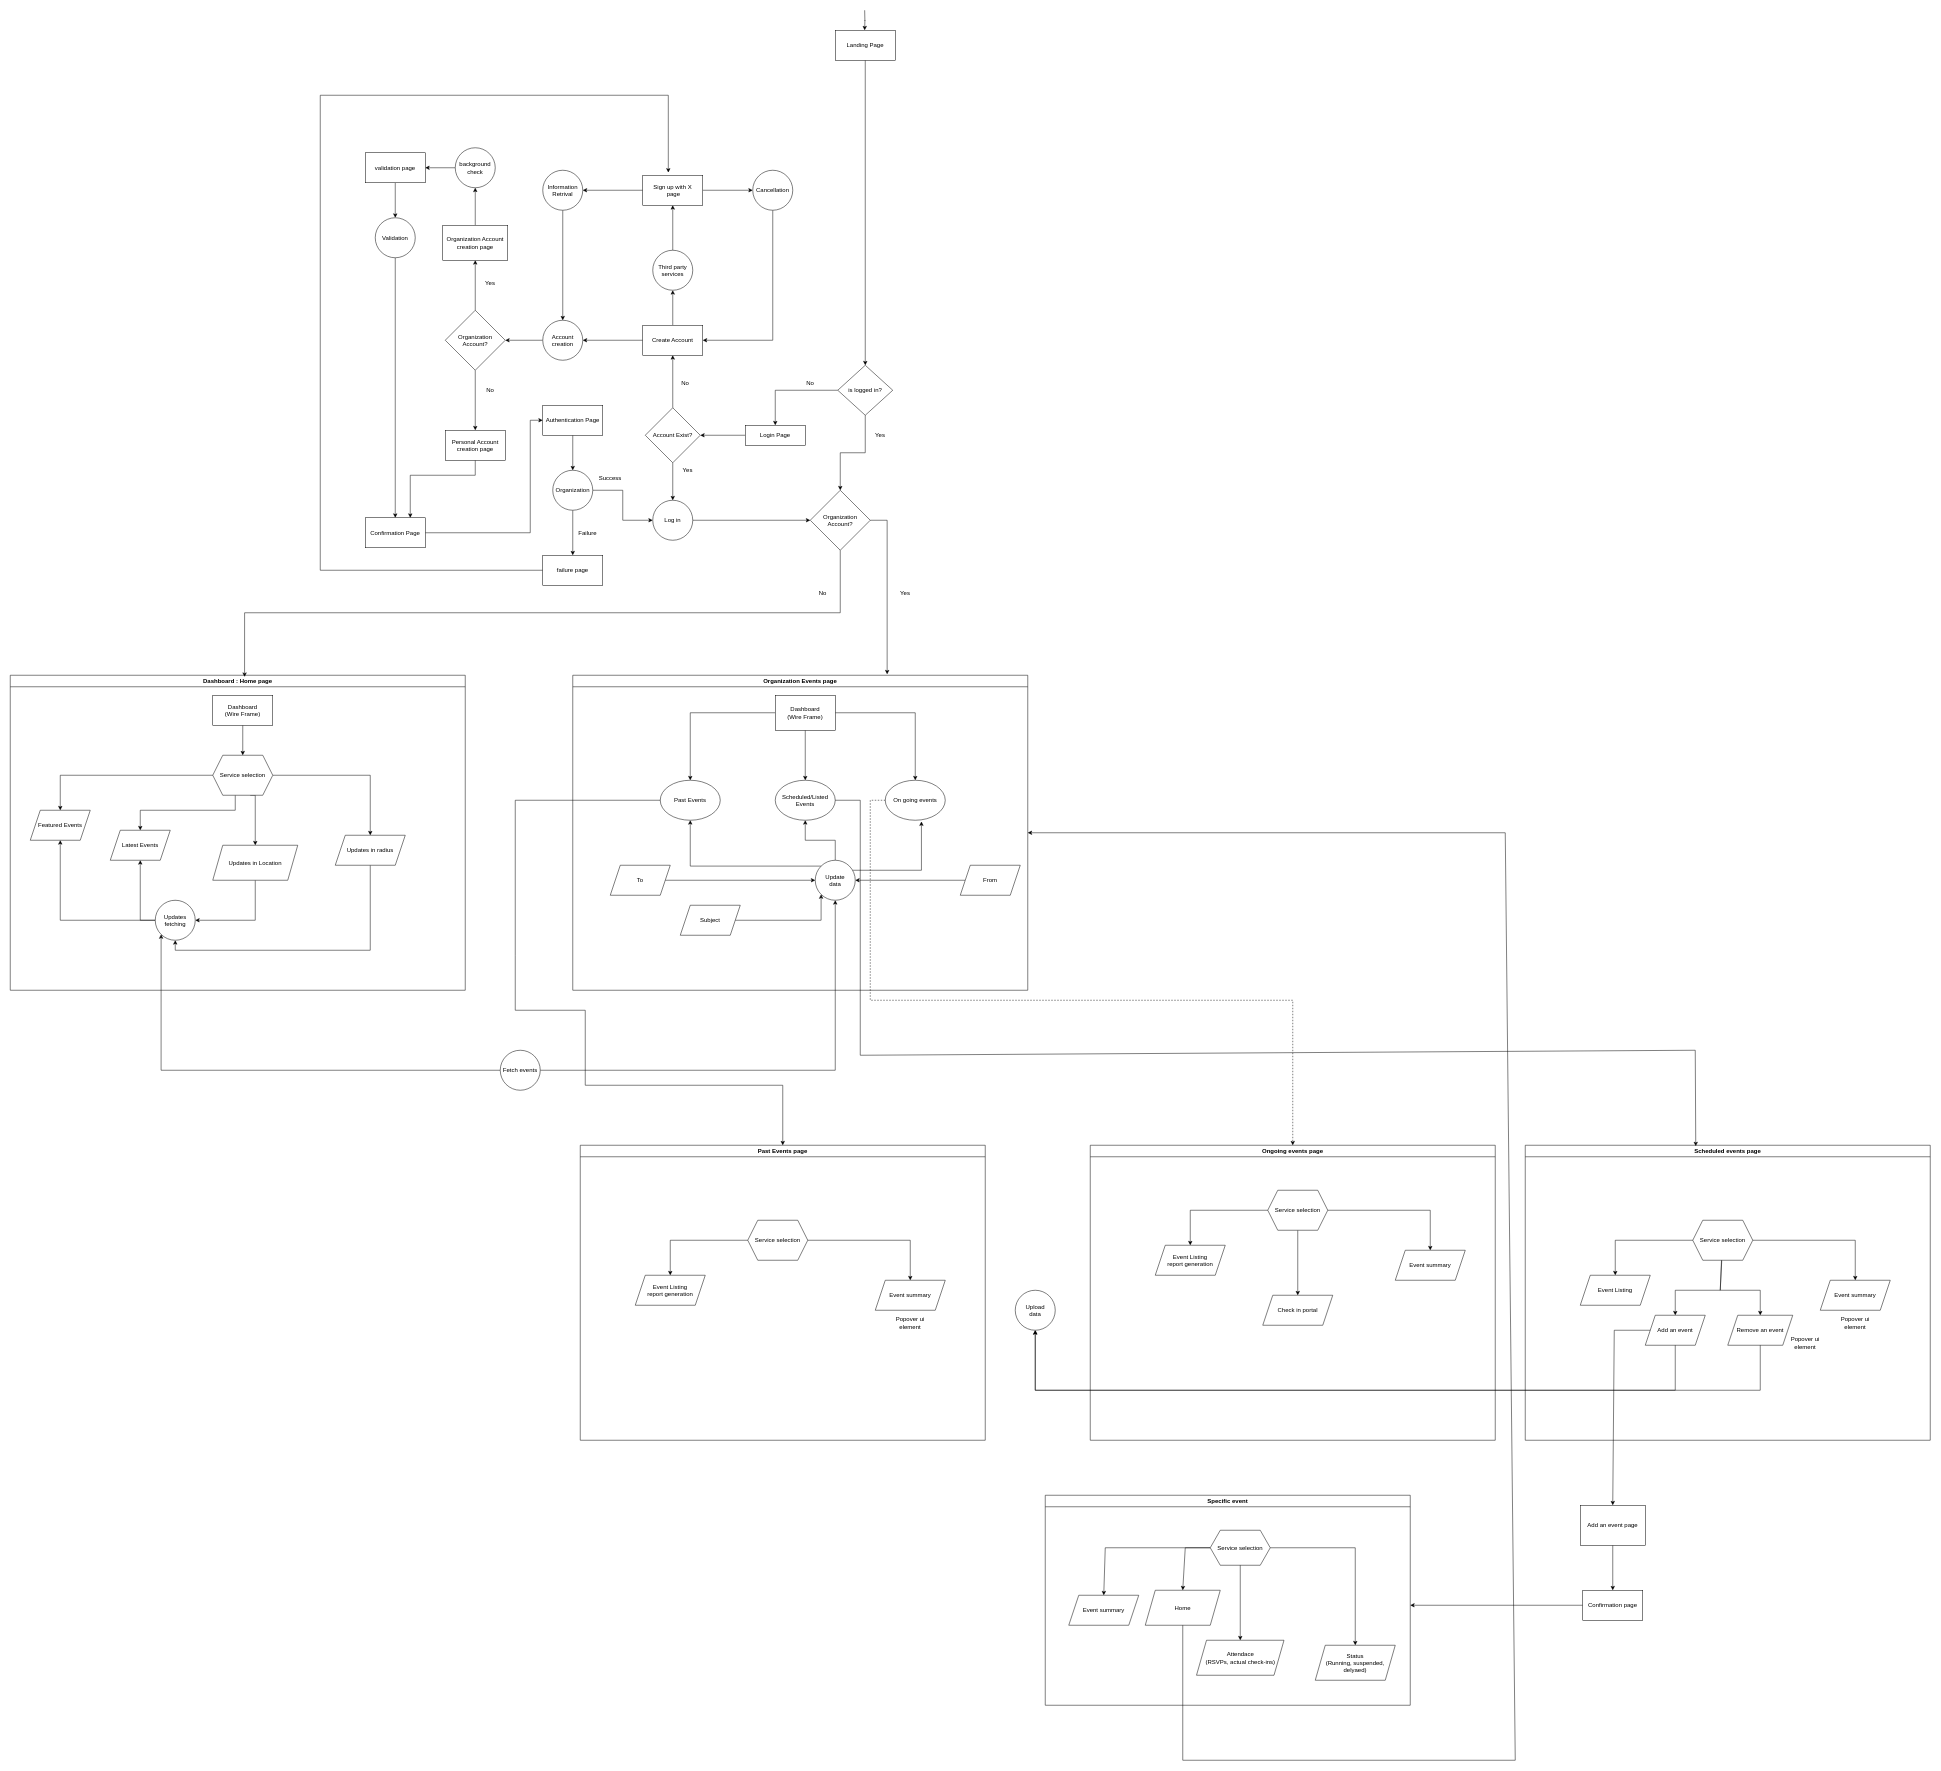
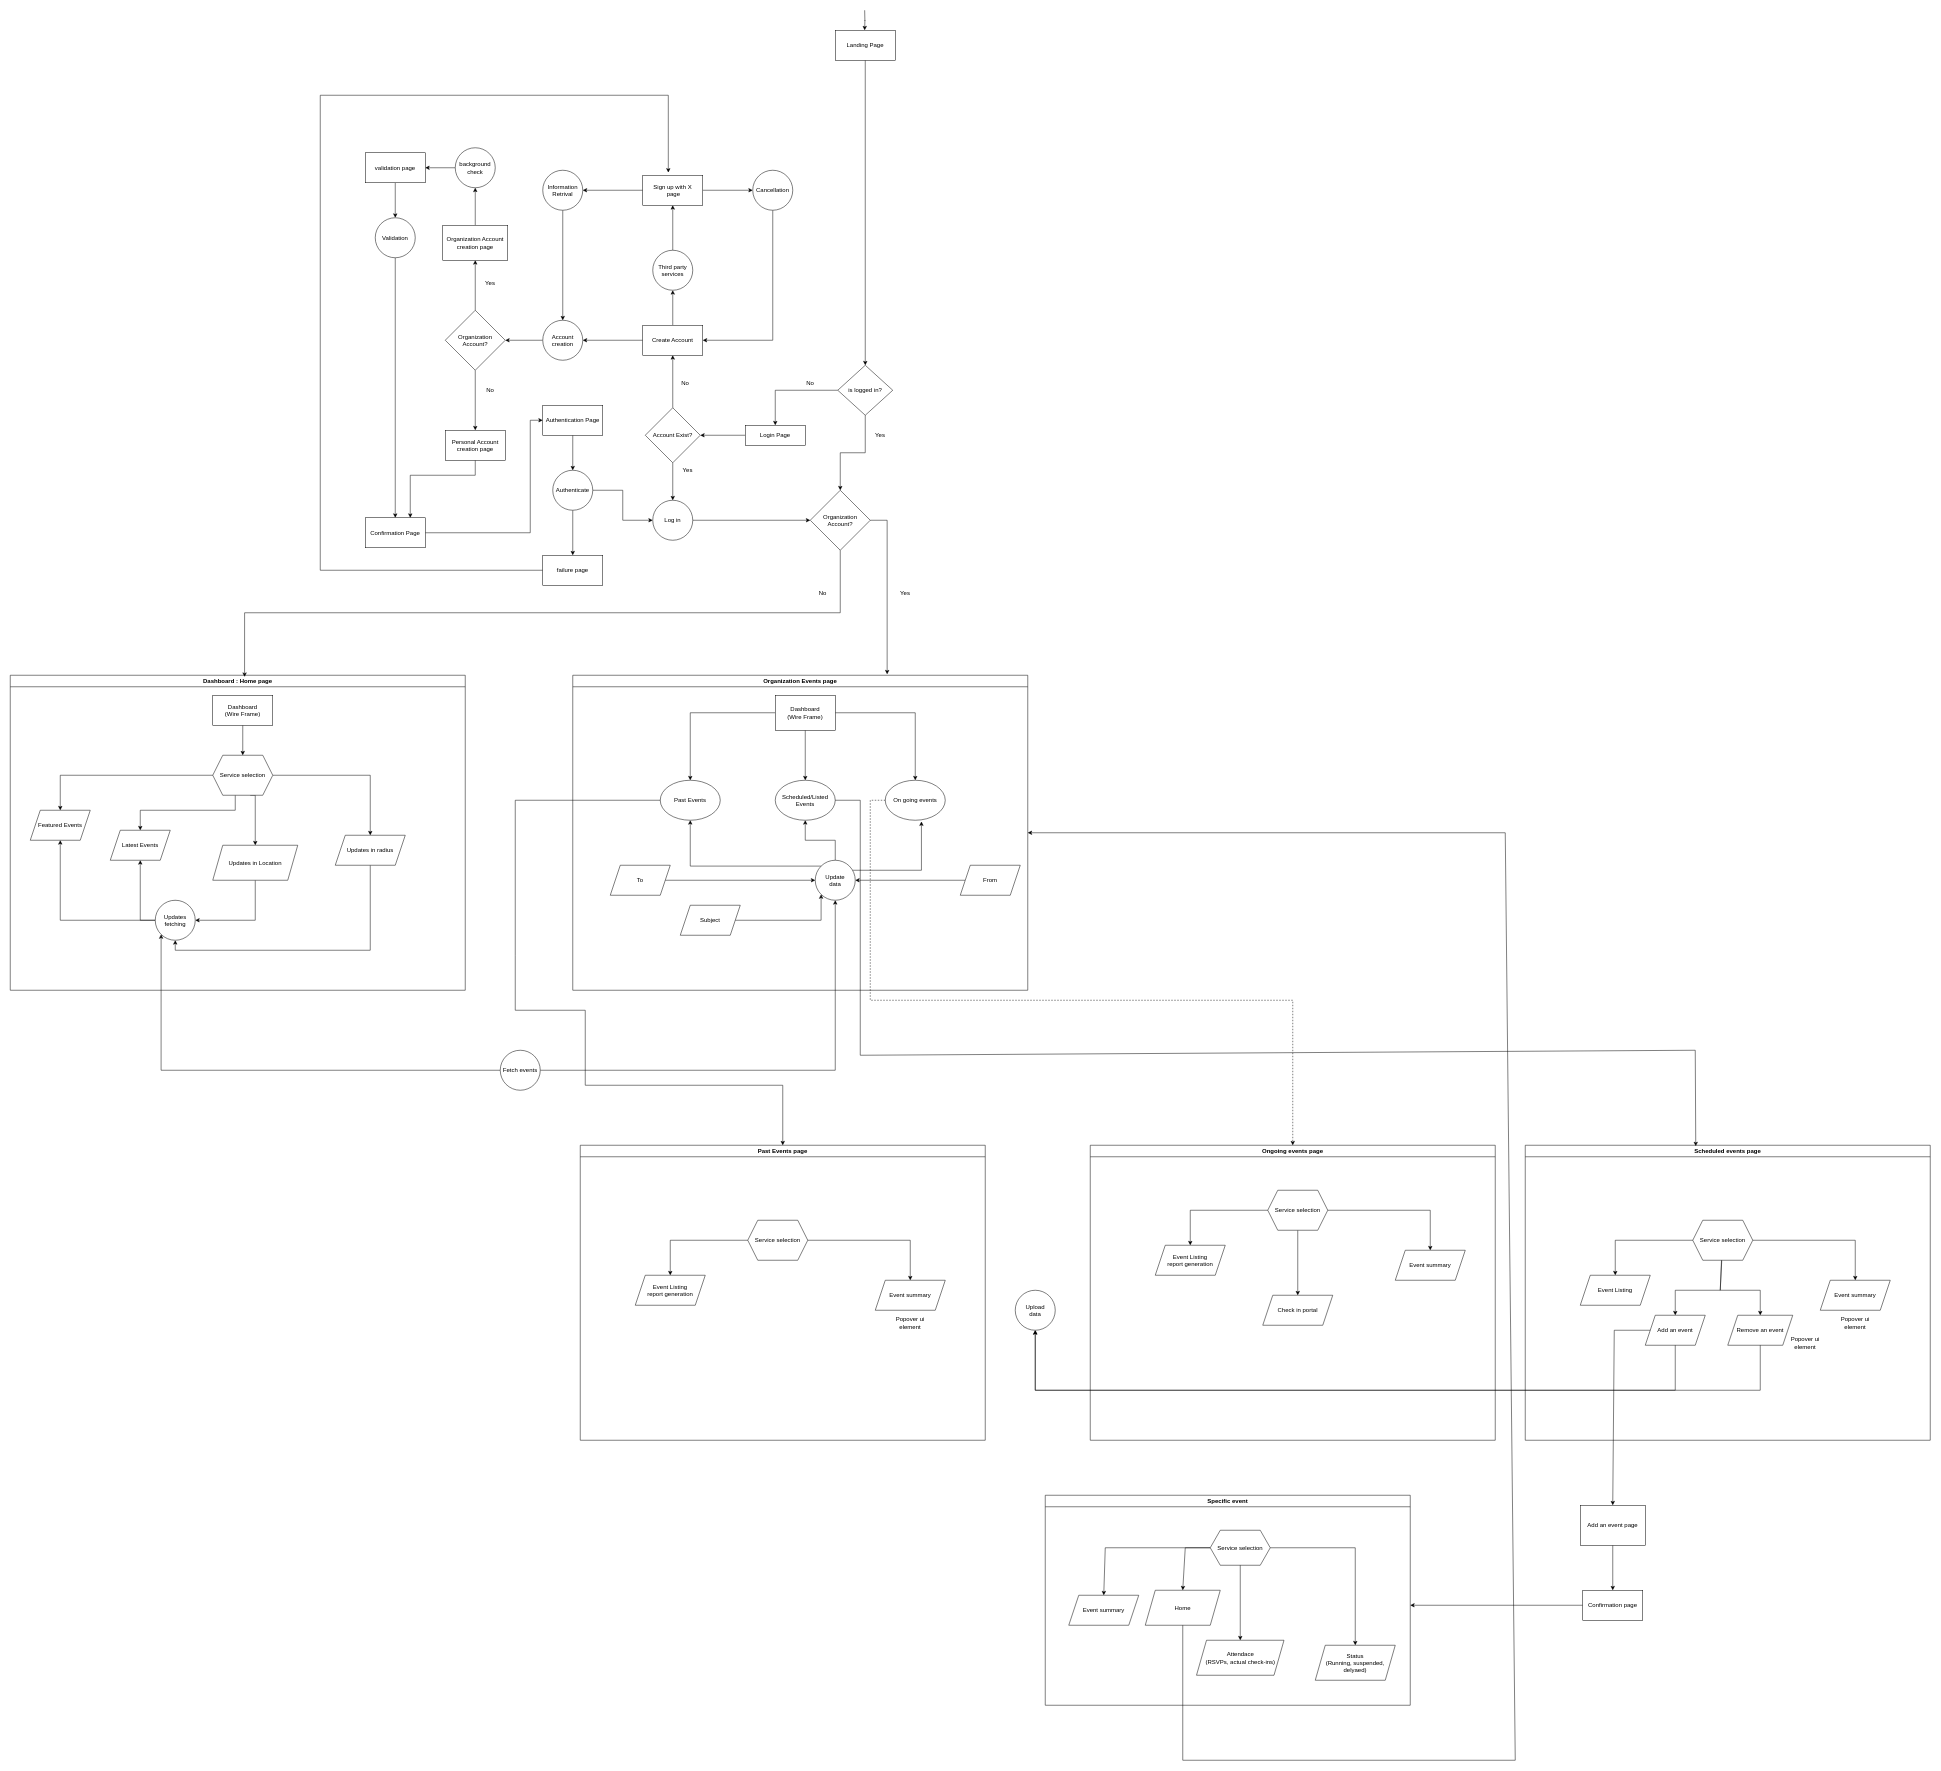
node "Success": removed
node "Organization": label "Organization" -> "Authenticate"
node "Failure": removed
